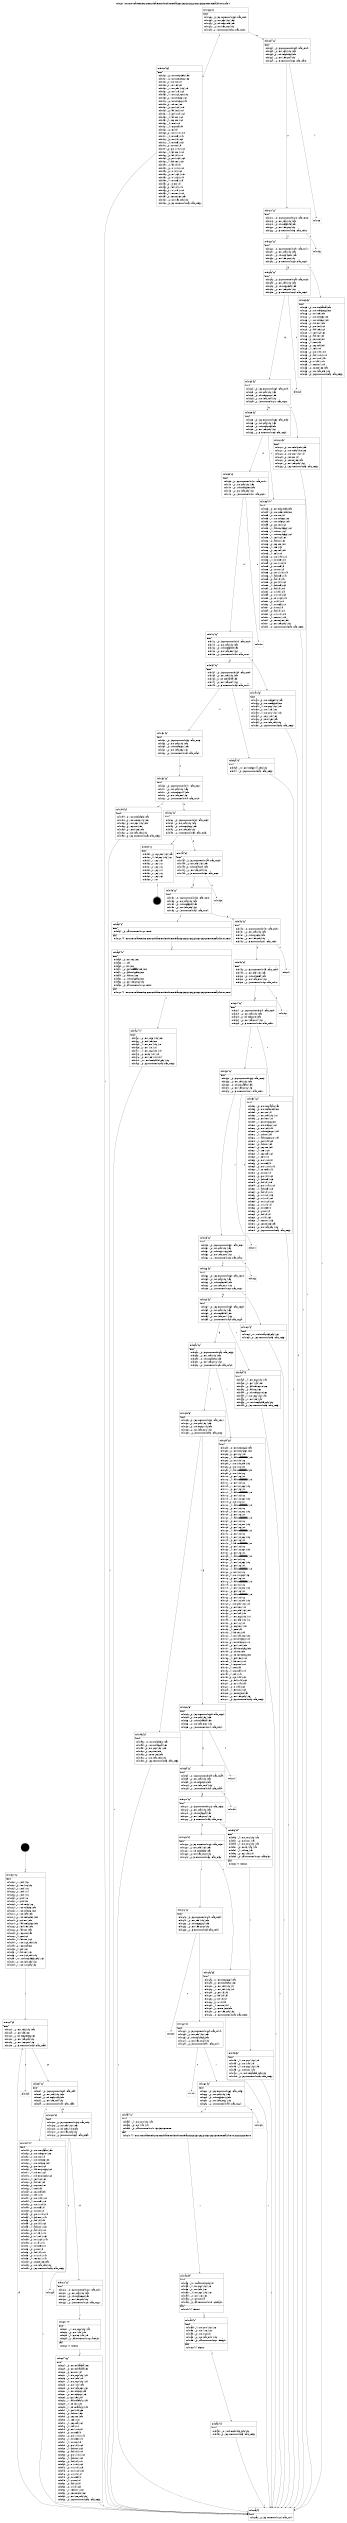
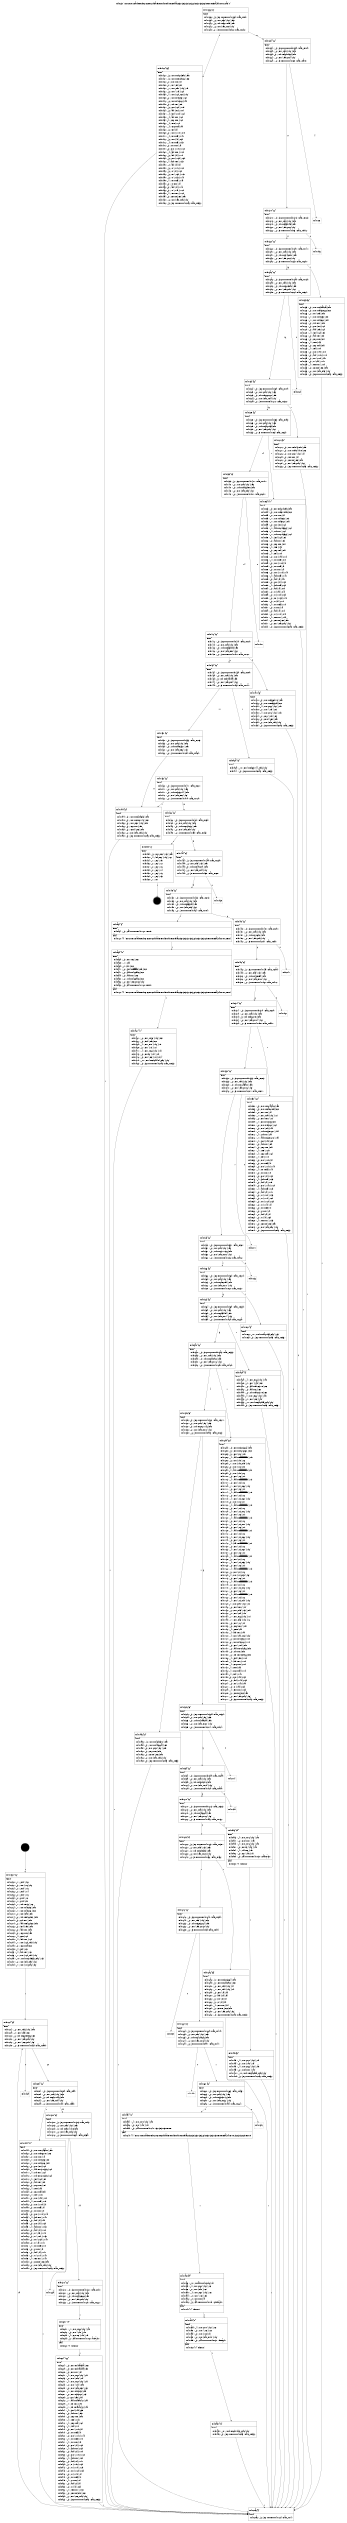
edge "0x401450 [28]" -> "0x40146c [28]": now "0x401450 [28]" -> "0x401979 [30]"
